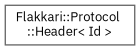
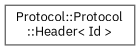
node "Flakkari::Protocol ::Header< Id >": label "Flakkari::Protocol ::Header< Id >" -> "Protocol::Protocol ::Header< Id >"
